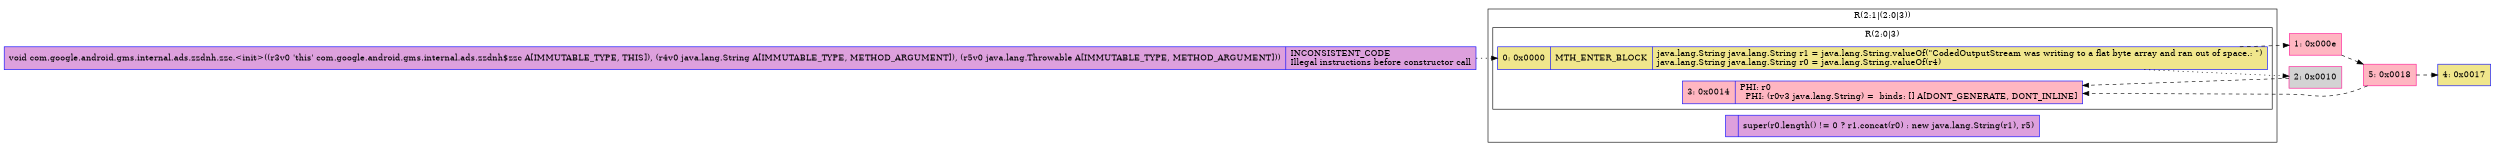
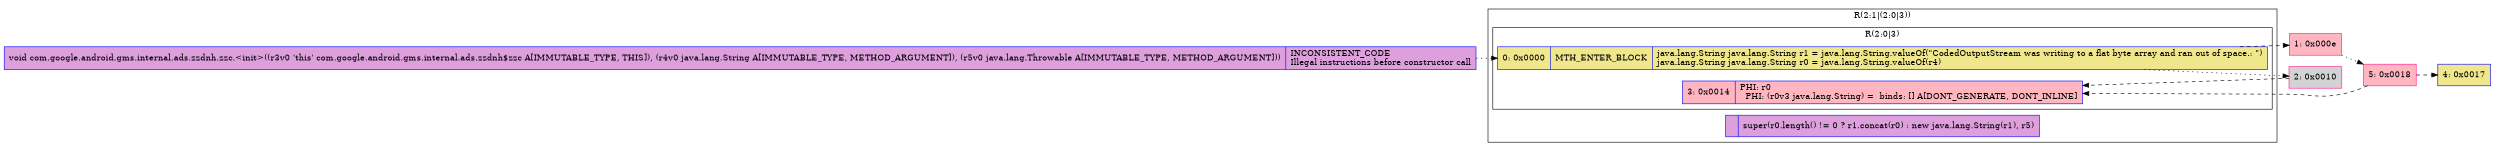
edge "1: 0x000e" -> "5: 0x0018": style dashed -> dotted
